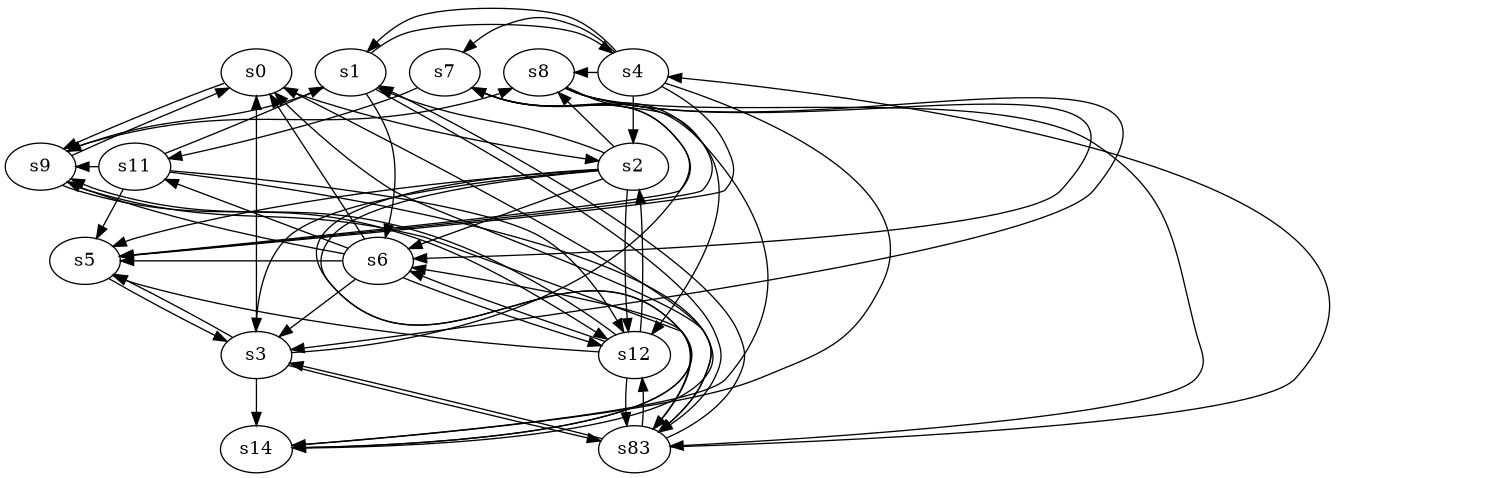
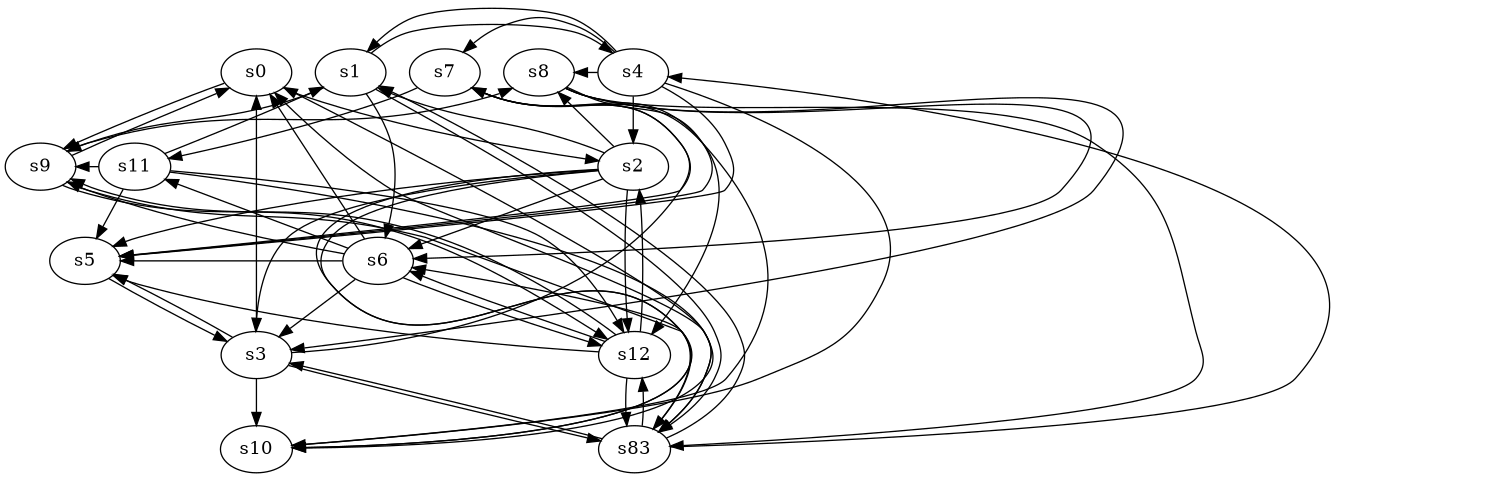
node "s14": label "s14" -> "s10"
